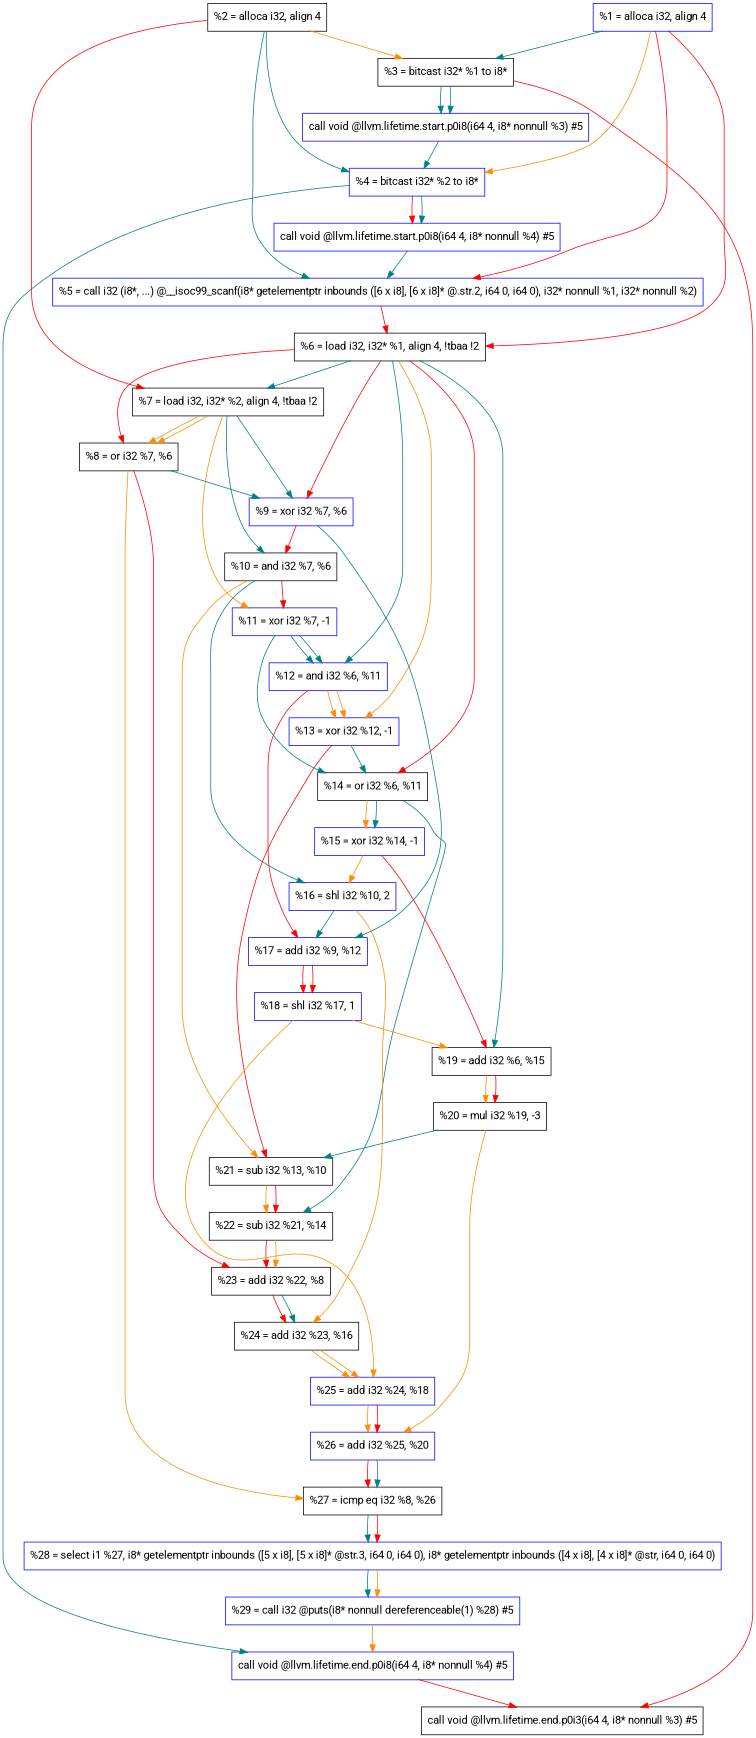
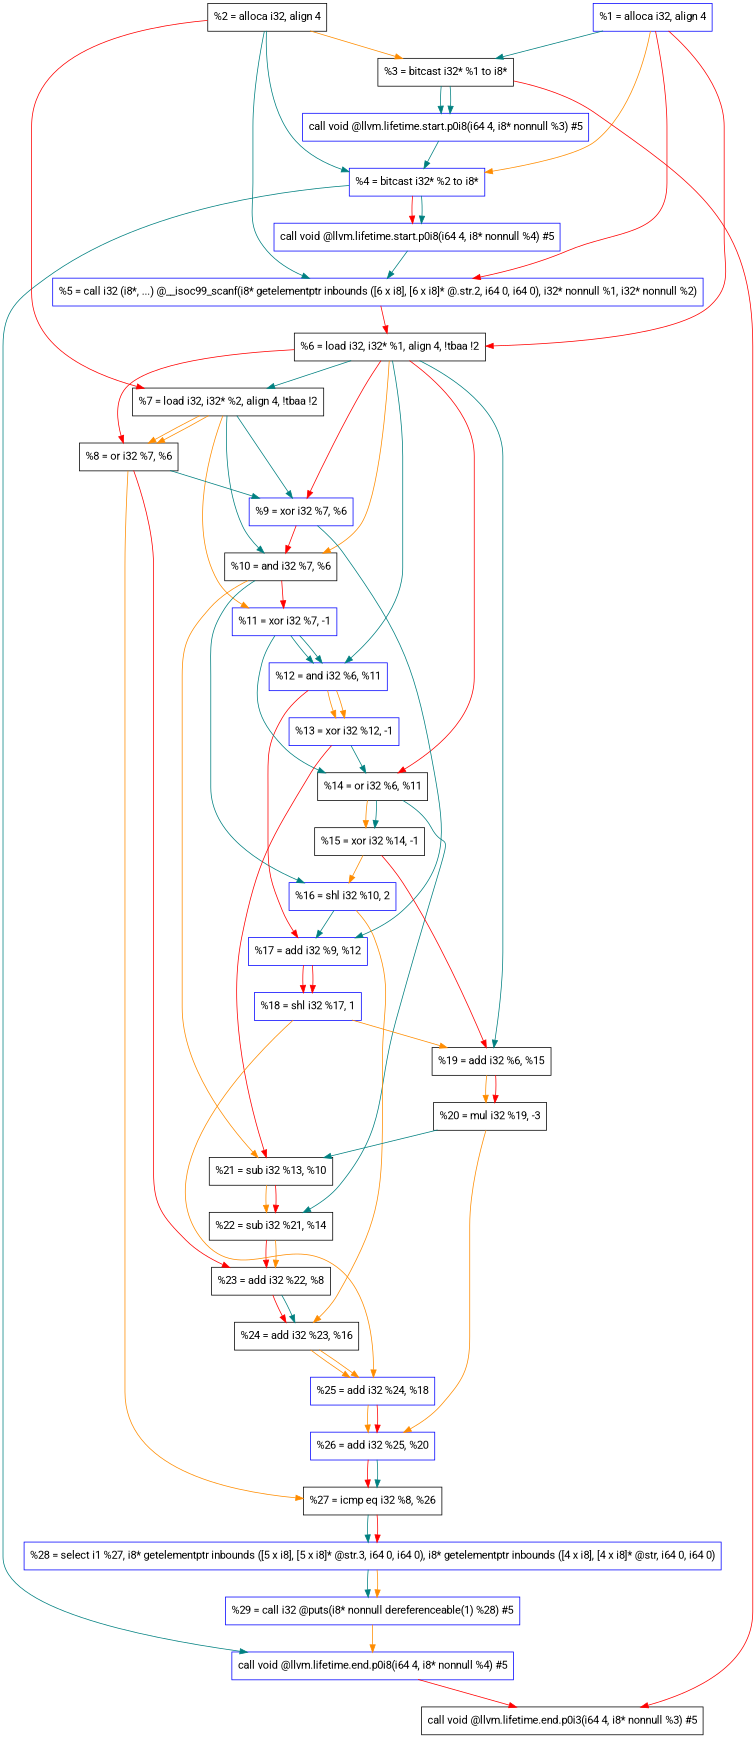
edge "%6 = load i32, i32* %1, align 4, !tbaa !2" -> "%13 = xor i32 %12, -1": now "%6 = load i32, i32* %1, align 4, !tbaa !2" -> "%10 = and i32 %7, %6"
node "%15 = xor i32 %14, -1": color blue -> black
